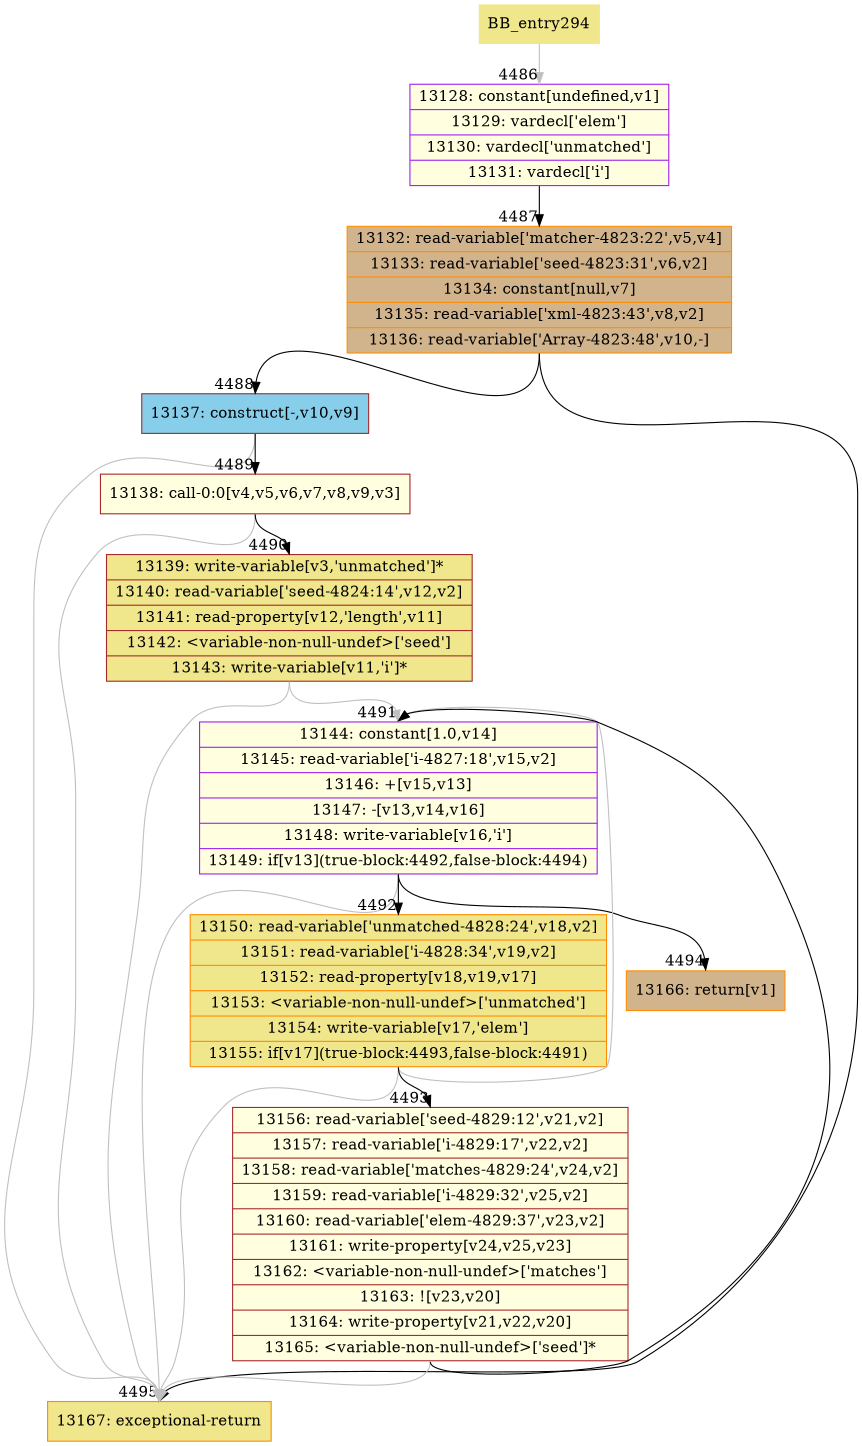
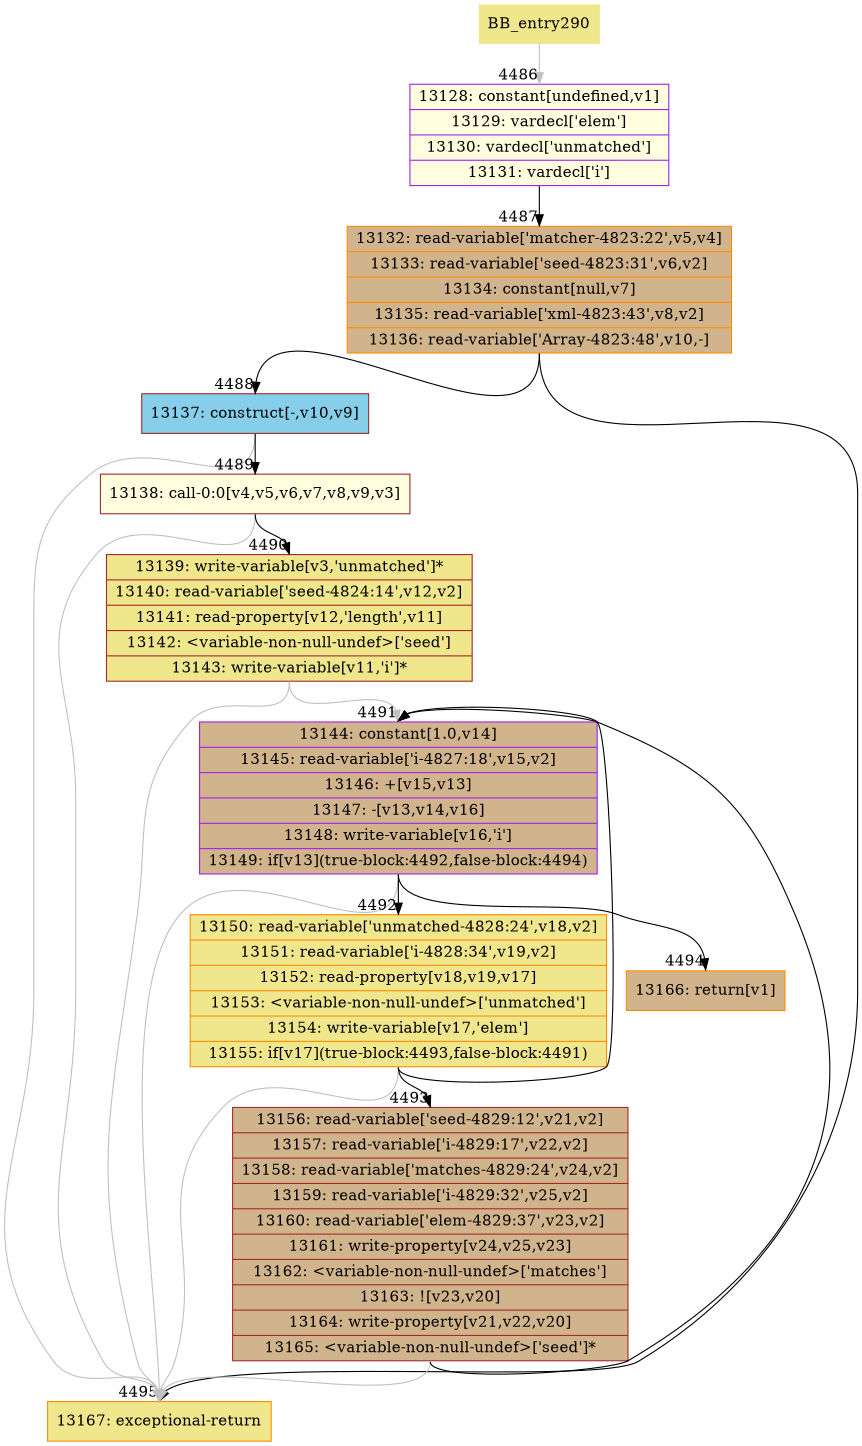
node "BB_entry294": label "BB_entry294" -> "BB_entry290"
node "13144: constant[1.0,v14]": fillcolor lightyellow -> tan
edge "13150: read-variable['unmatched-4828:24',v18,v2]" -> "13144: constant[1.0,v14]": color gray -> black
node "13156: read-variable['seed-4829:12',v21,v2]": fillcolor lightyellow -> tan
